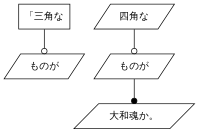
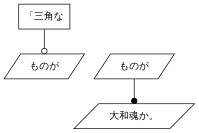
node "四角な": removed
